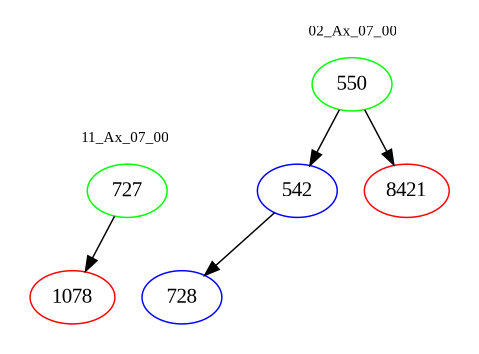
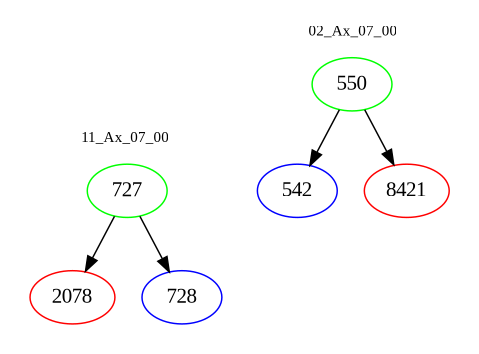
edge "542" -> "728": now "727" -> "728"
node "1078": label "1078" -> "2078"
